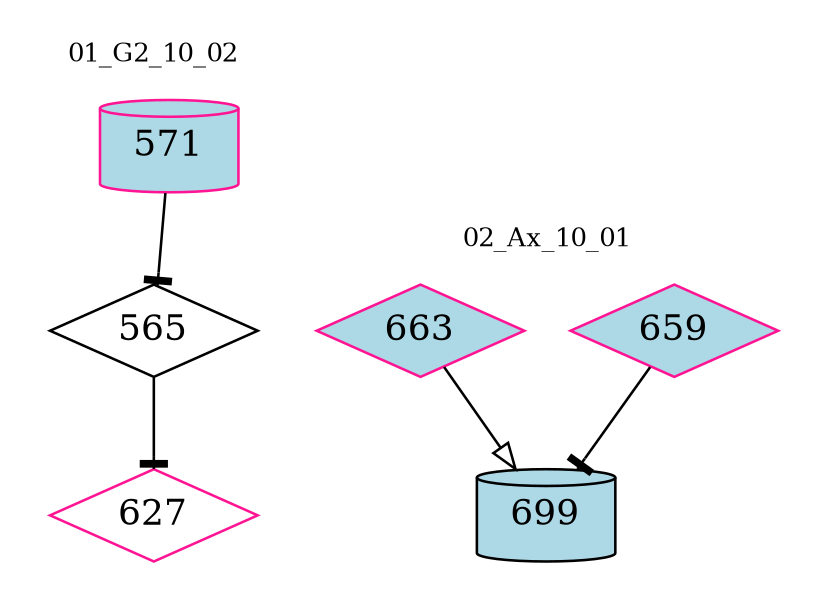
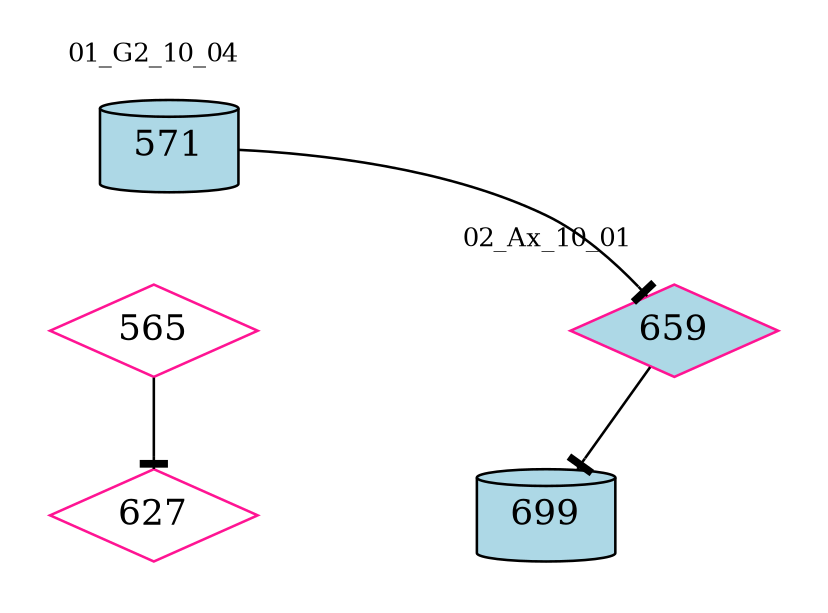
cluster "01_G2_10_02": label "01_G2_10_02" -> "01_G2_10_04"
node "571": color deeppink -> black
edge "571" -> "565": now "571" -> "659"
node "565": color black -> deeppink
node "663": removed
